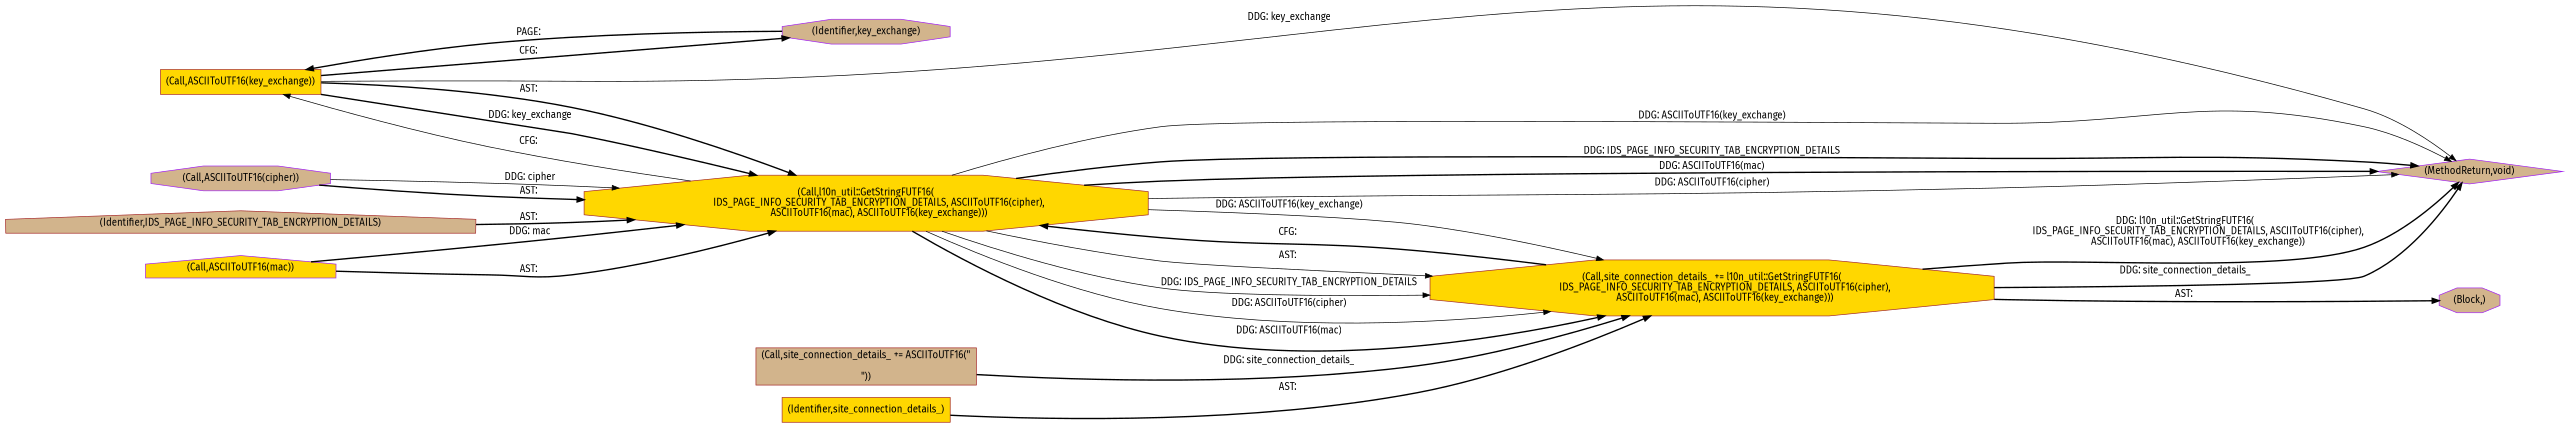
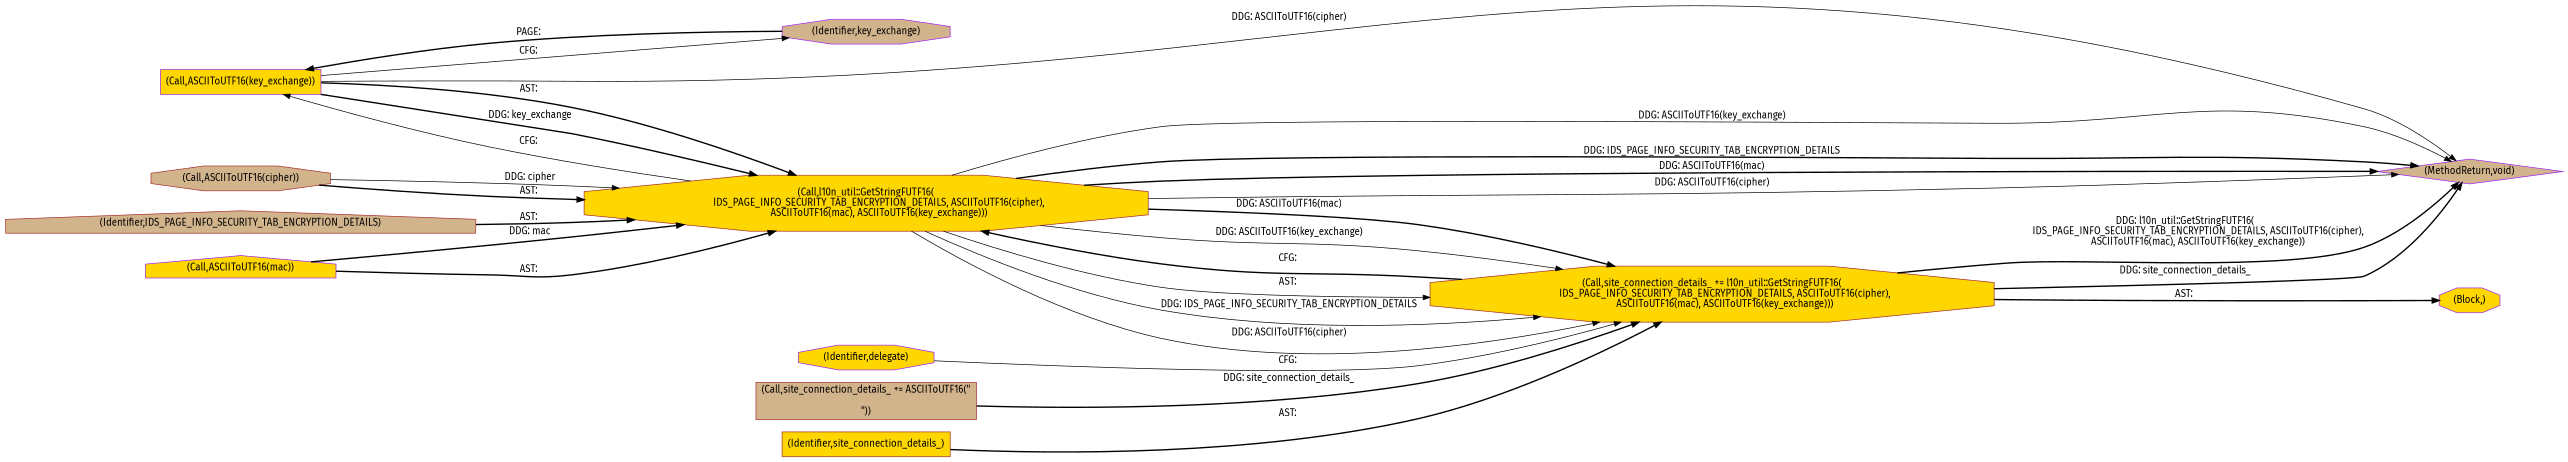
edge "(Call,ASCIIToUTF16(key_exchange))" -> "(MethodReturn,void)": label "DDG: key_exchange" -> "DDG: ASCIIToUTF16(cipher)"
edge "(Call,ASCIIToUTF16(key_exchange))" -> "(Identifier,key_exchange)": style bold -> solid
node "(Call,ASCIIToUTF16(key_exchange))": color brown -> purple
node "(Call,ASCIIToUTF16(cipher))": color purple -> brown
node "(Block,)": fillcolor tan -> gold
node "(Identifier,delegate)": added
